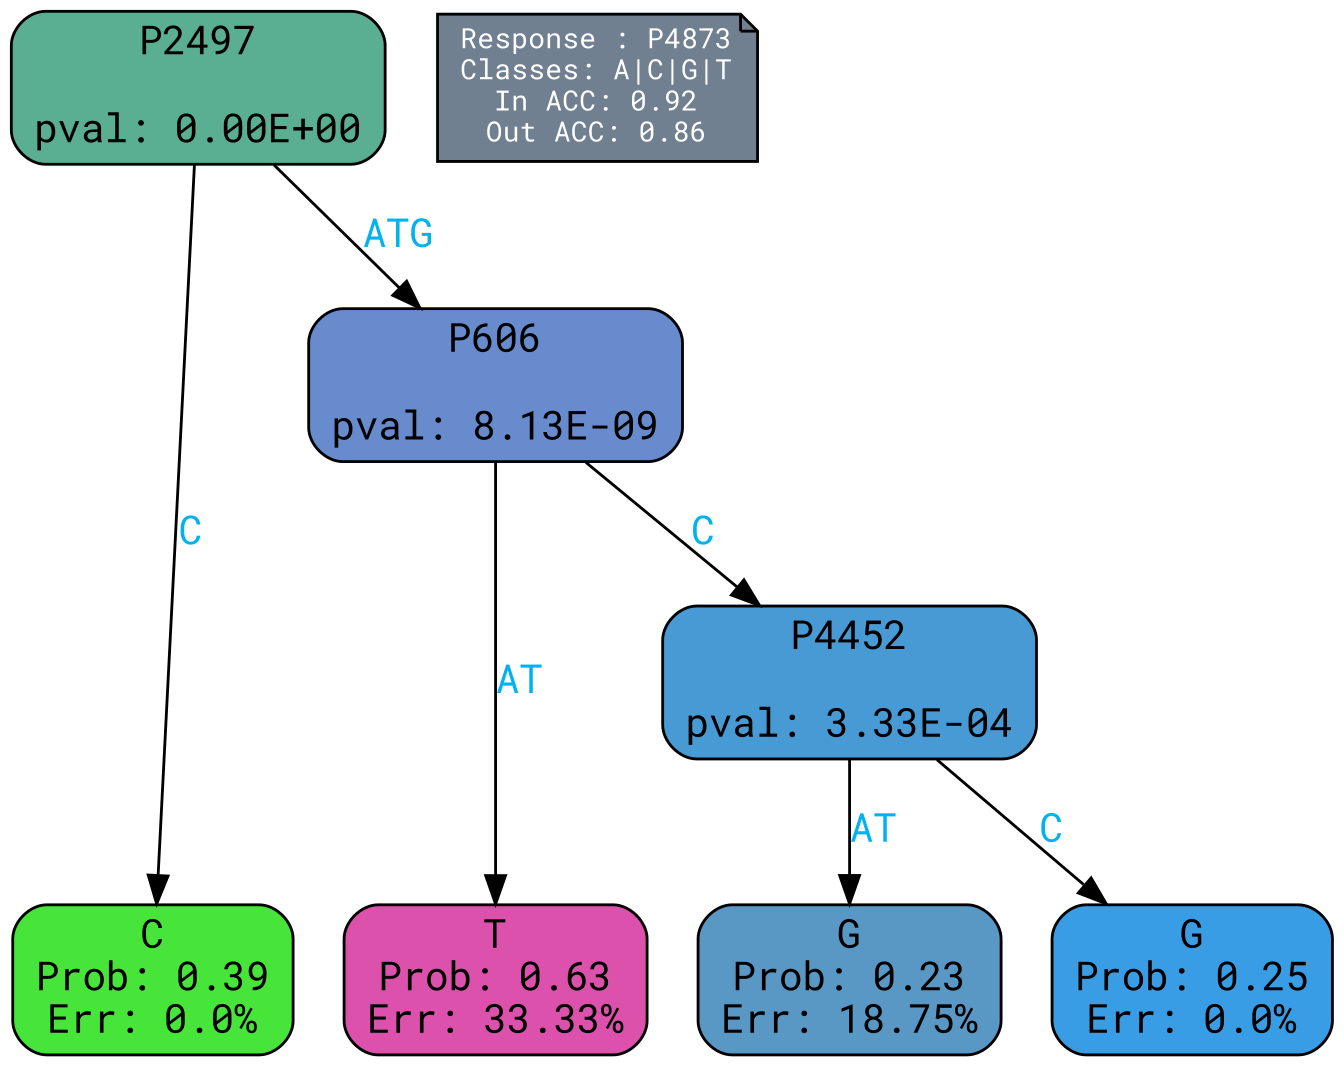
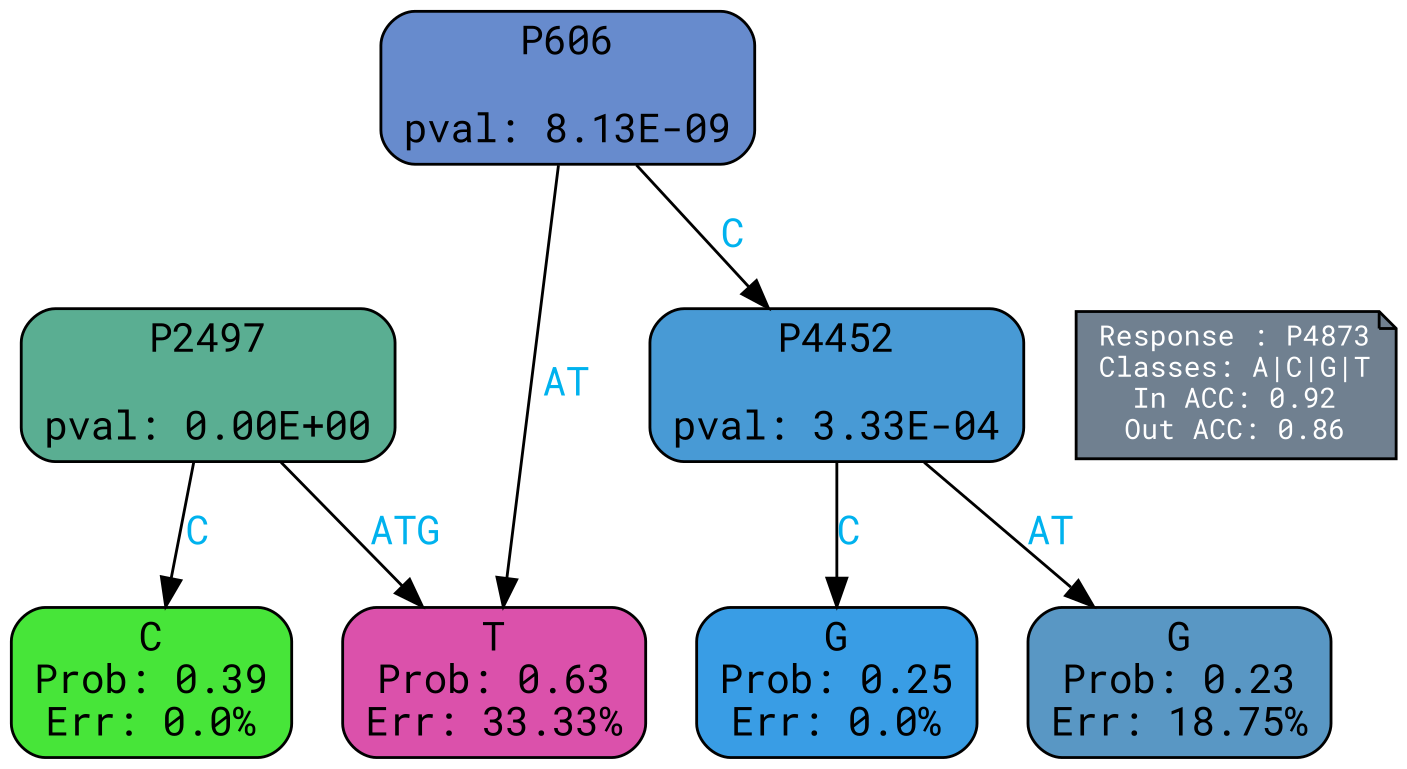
edge "P2497 pval: 0.00E+00" -> "P606 pval: 8.13E-09": now "P2497 pval: 0.00E+00" -> "T Prob: 0.63 Err: 33.33%"
